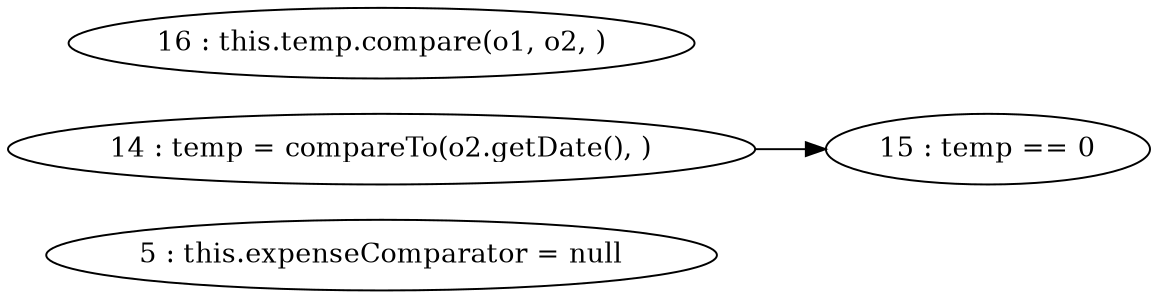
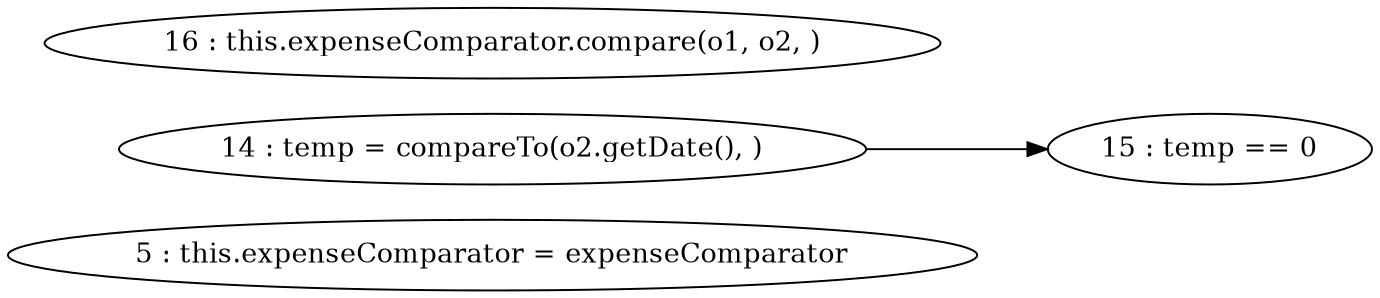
node "16 : this.temp.compare(o1, o2, )": label "16 : this.temp.compare(o1, o2, )" -> "16 : this.expenseComparator.compare(o1, o2, )"
node "5 : this.expenseComparator = null": label "5 : this.expenseComparator = null" -> "5 : this.expenseComparator = expenseComparator"
